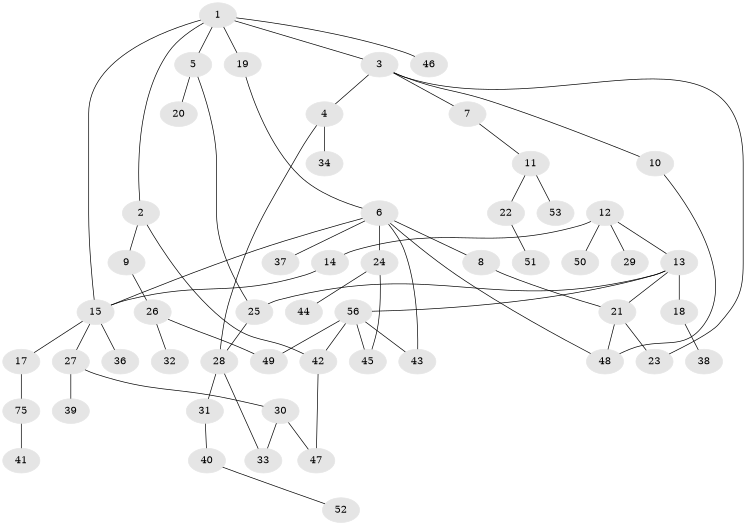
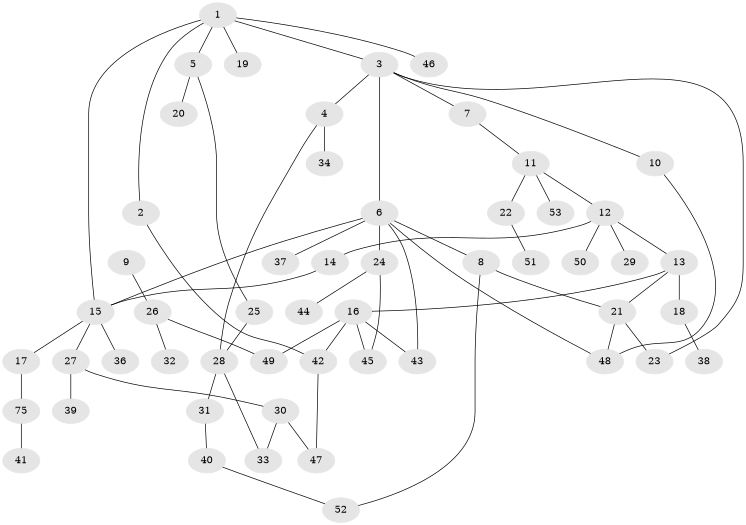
edge "19" -- "6": now "3" -- "6"
edge "11" -- "12": added
edge "2" -- "9": removed
edge "13" -- "25": removed
node "56": label "56" -> "16"
edge "8" -- "52": added
